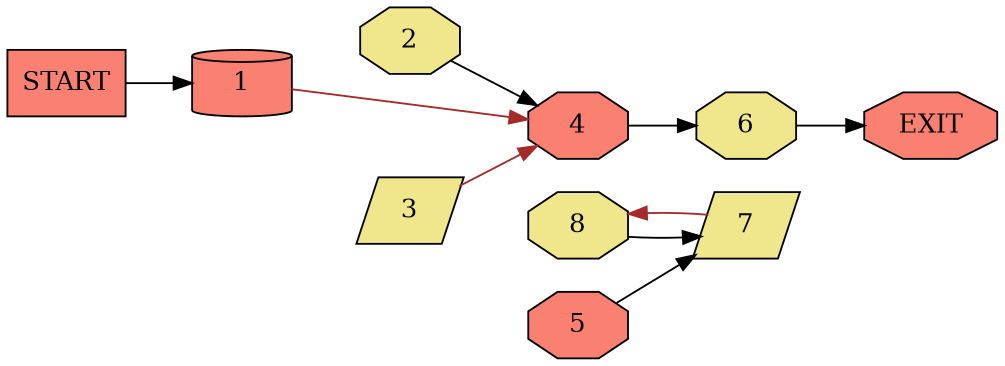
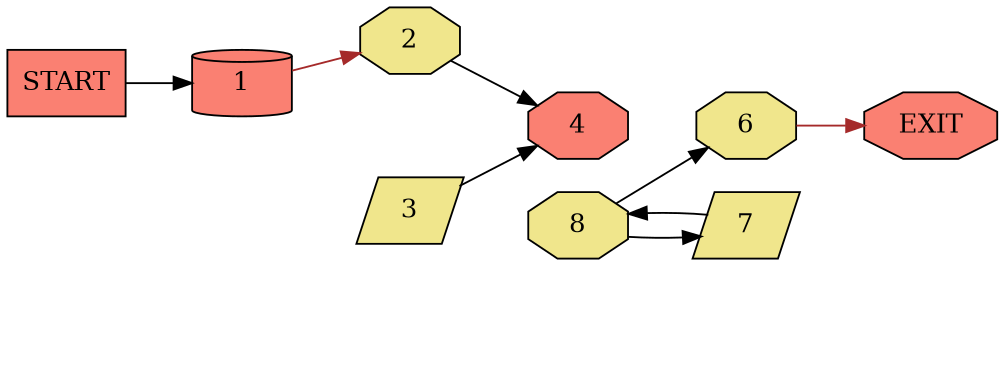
edge "1" -> "4": now "1" -> "2"
edge "4" -> "6": now "8" -> "6"
edge "6" -> "EXIT": color black -> brown
edge "3" -> "4": color brown -> black
edge "7" -> "8": color brown -> black
node "5": removed
